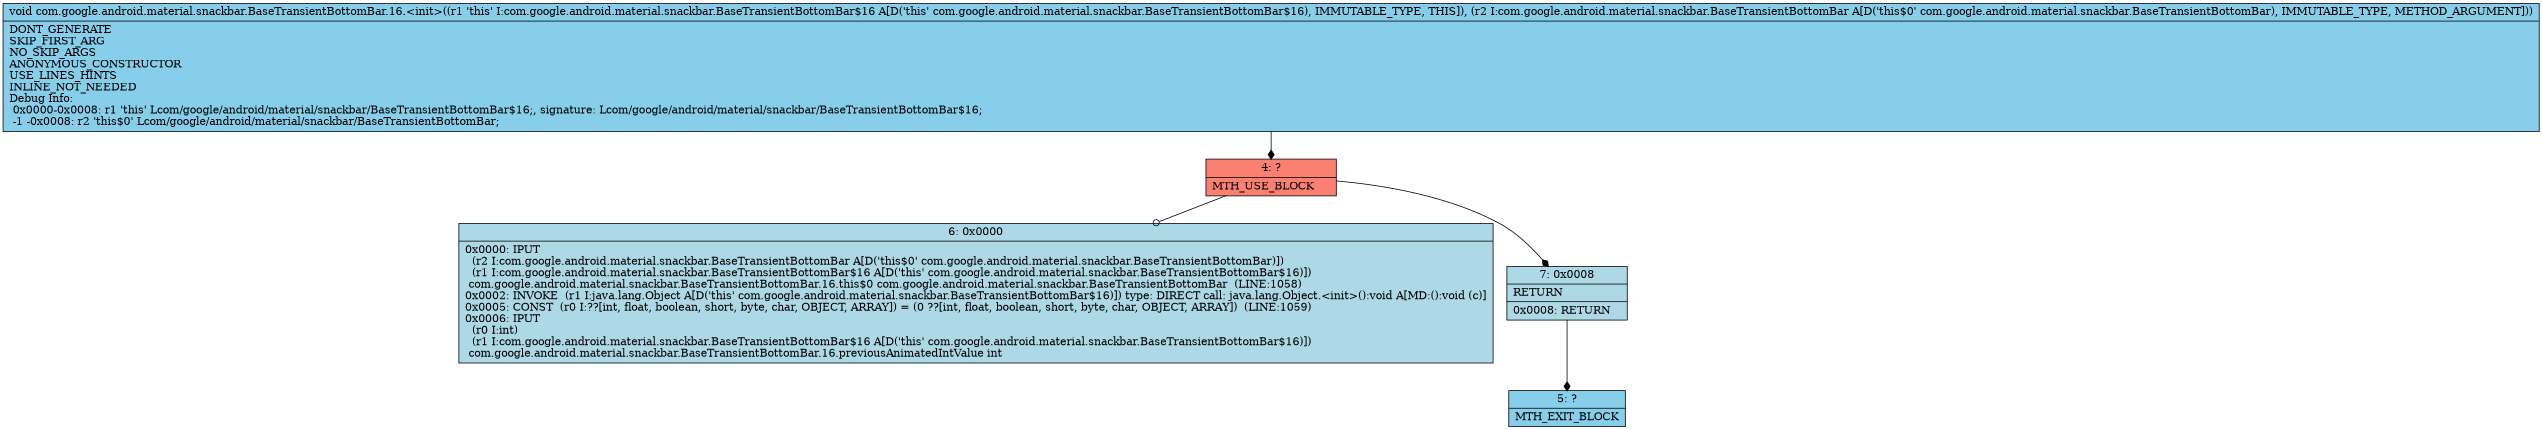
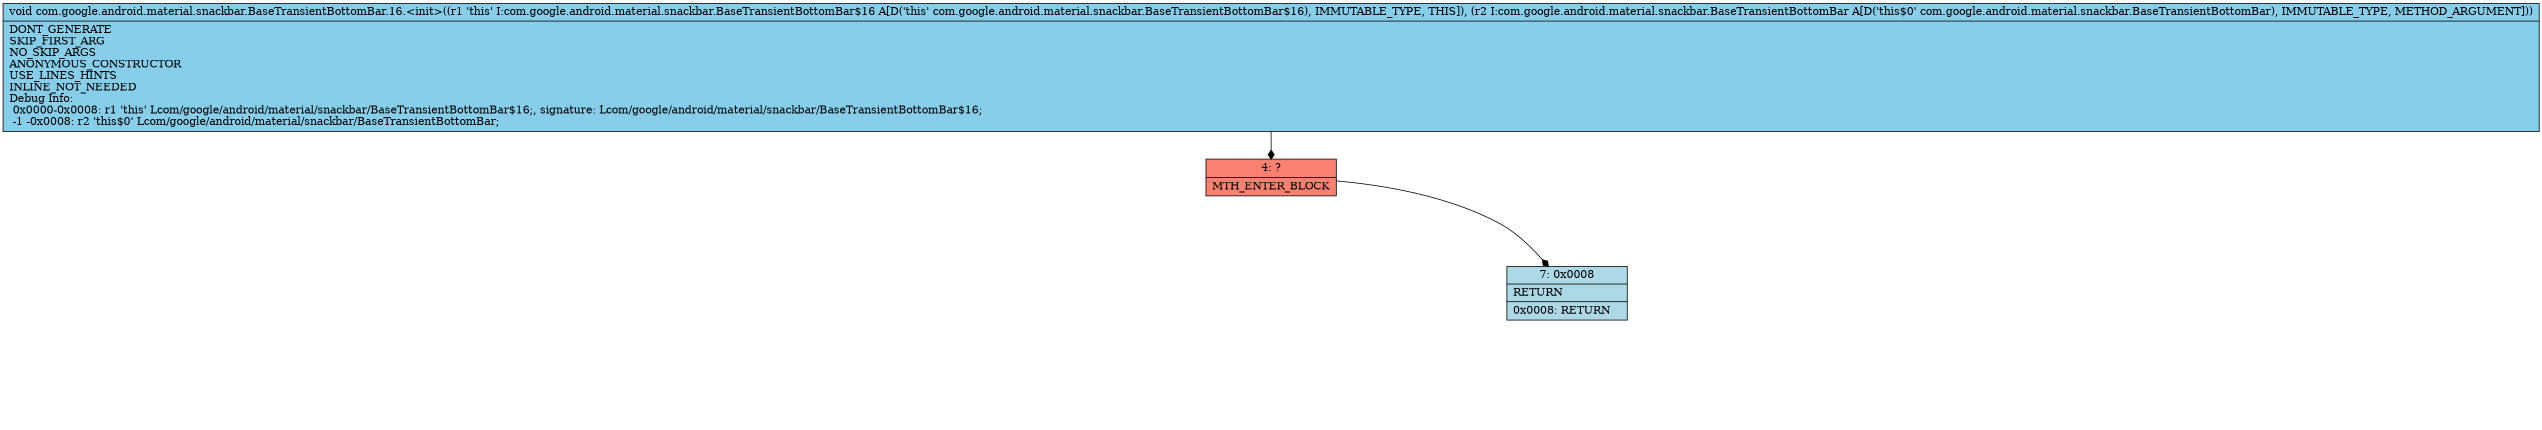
node "4: ?": text "MTH_USE_BLOCK" -> "MTH_ENTER_BLOCK"
node "6: 0x0000": removed
node "5: ?": removed
